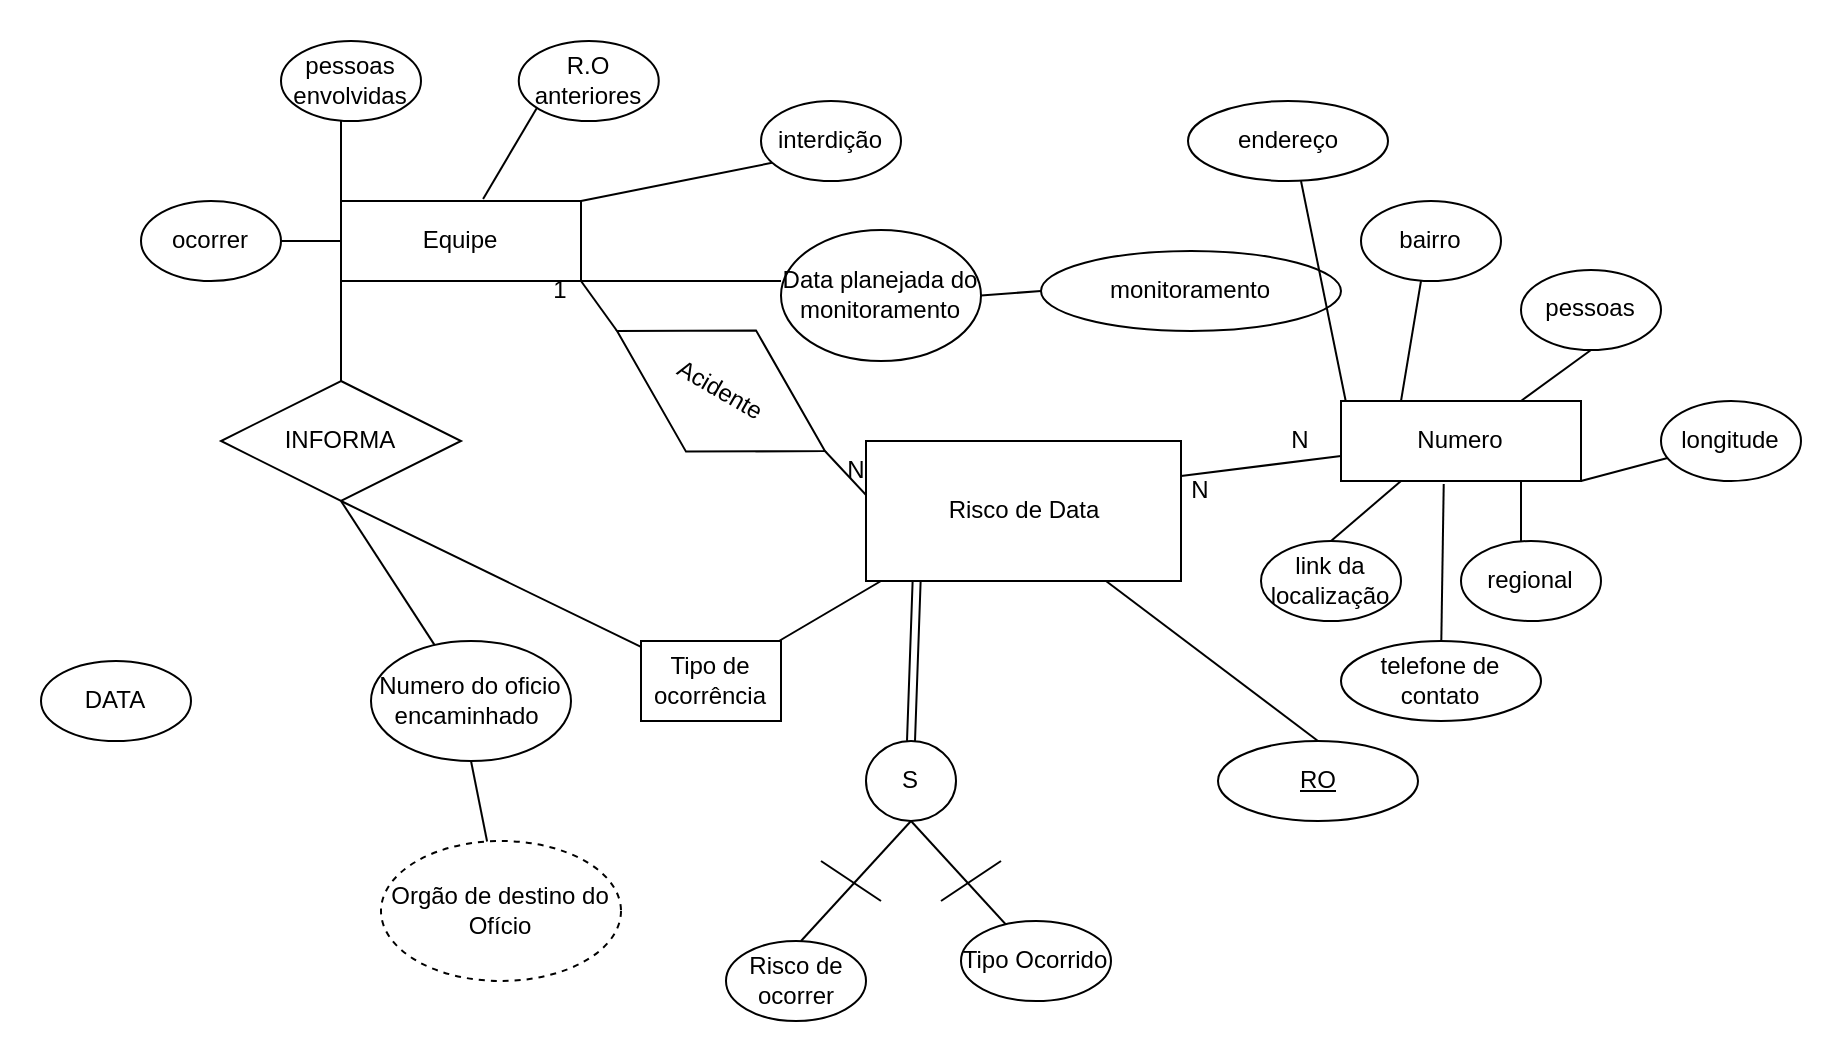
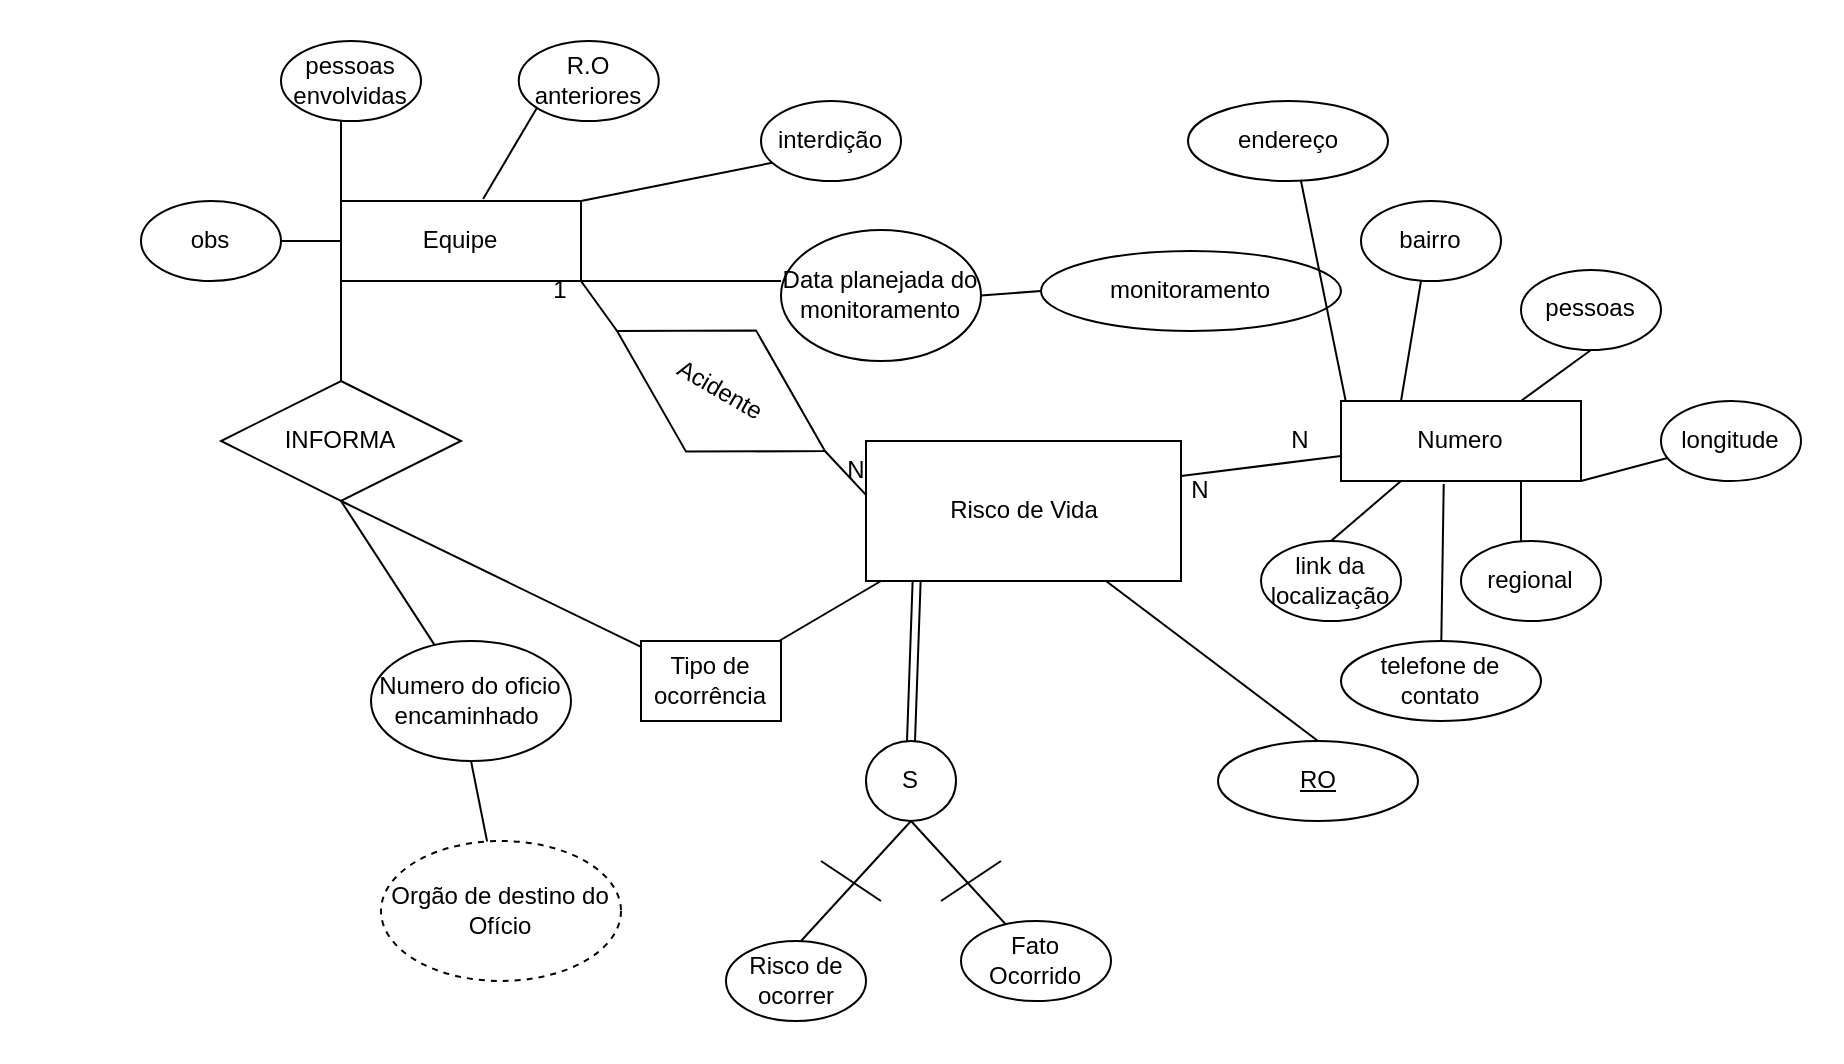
node "ocorrer": label "ocorrer" -> "obs"
node "Risco de Data": label "Risco de Data" -> "Risco de Vida"
node "DATA": removed
node "Tipo Ocorrido": label "Tipo Ocorrido" -> "Fato Ocorrido"
